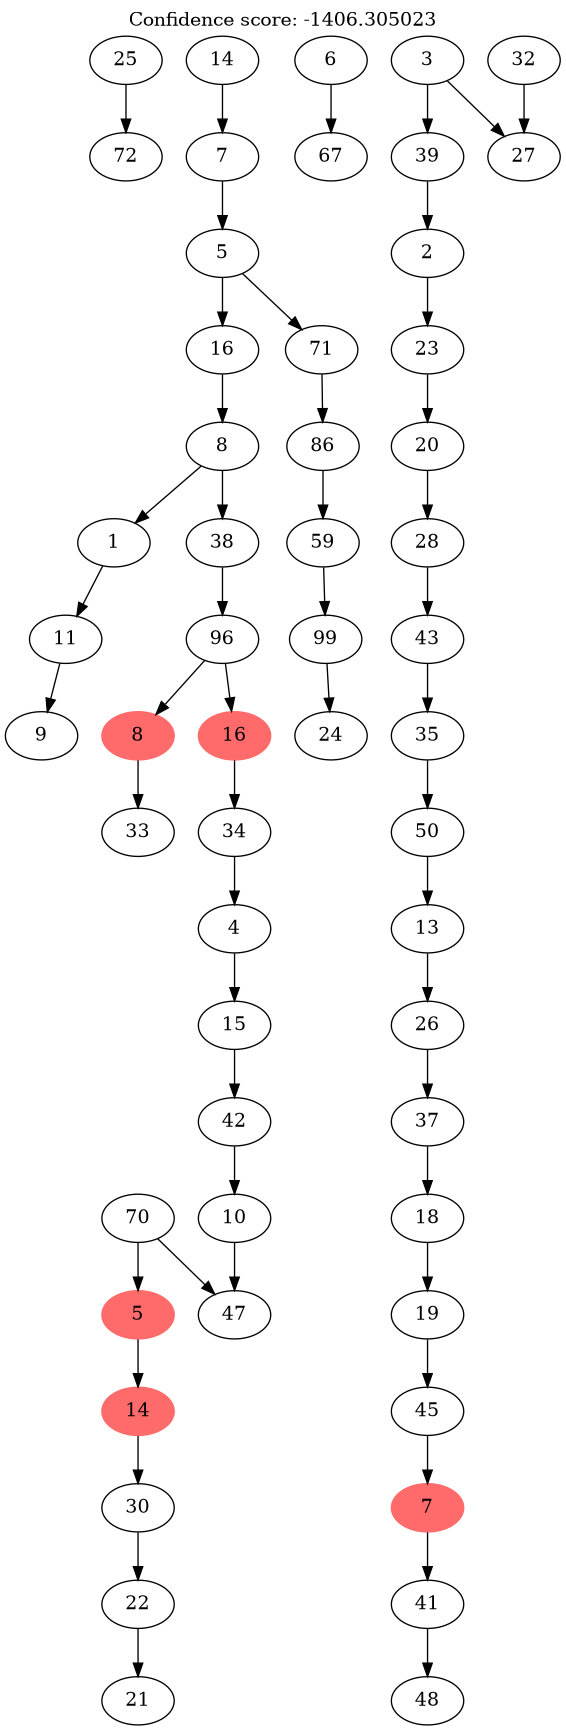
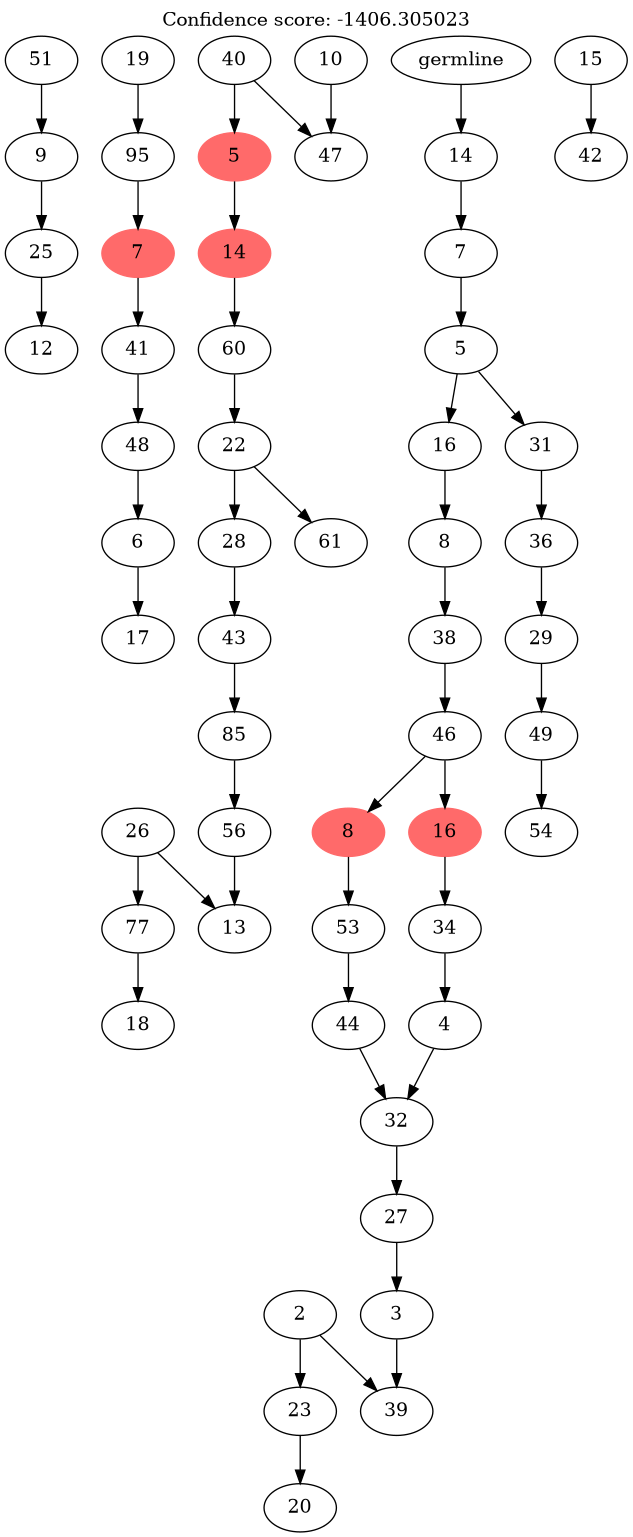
node "germline": added
edge "3" -> "27": reversed
node "72": label "72" -> "12"
node "67": label "67" -> "17"
edge "9" -> "25": added
edge "39" -> "2": reversed
node "71": label "71" -> "31"
node "86": label "86" -> "36"
edge "48" -> "6": added
edge "20" -> "28": now "22" -> "28"
node "1": removed
node "59": label "59" -> "29"
node "11": label "11" -> "51"
node "96": label "96" -> "46"
node "99": label "99" -> "49"
node "24": label "24" -> "54"
node "35": label "35" -> "85"
node "33": label "33" -> "53"
node "50": label "50" -> "56"
edge "4" -> "15": now "4" -> "32"
edge "13" -> "26": reversed
node "44": added
node "37": label "37" -> "77"
edge "42" -> "10": removed
node "70": label "70" -> "40"
edge "18" -> "19": removed
node "45": label "45" -> "95"
node "30": label "30" -> "60"
node "21": label "21" -> "61"
